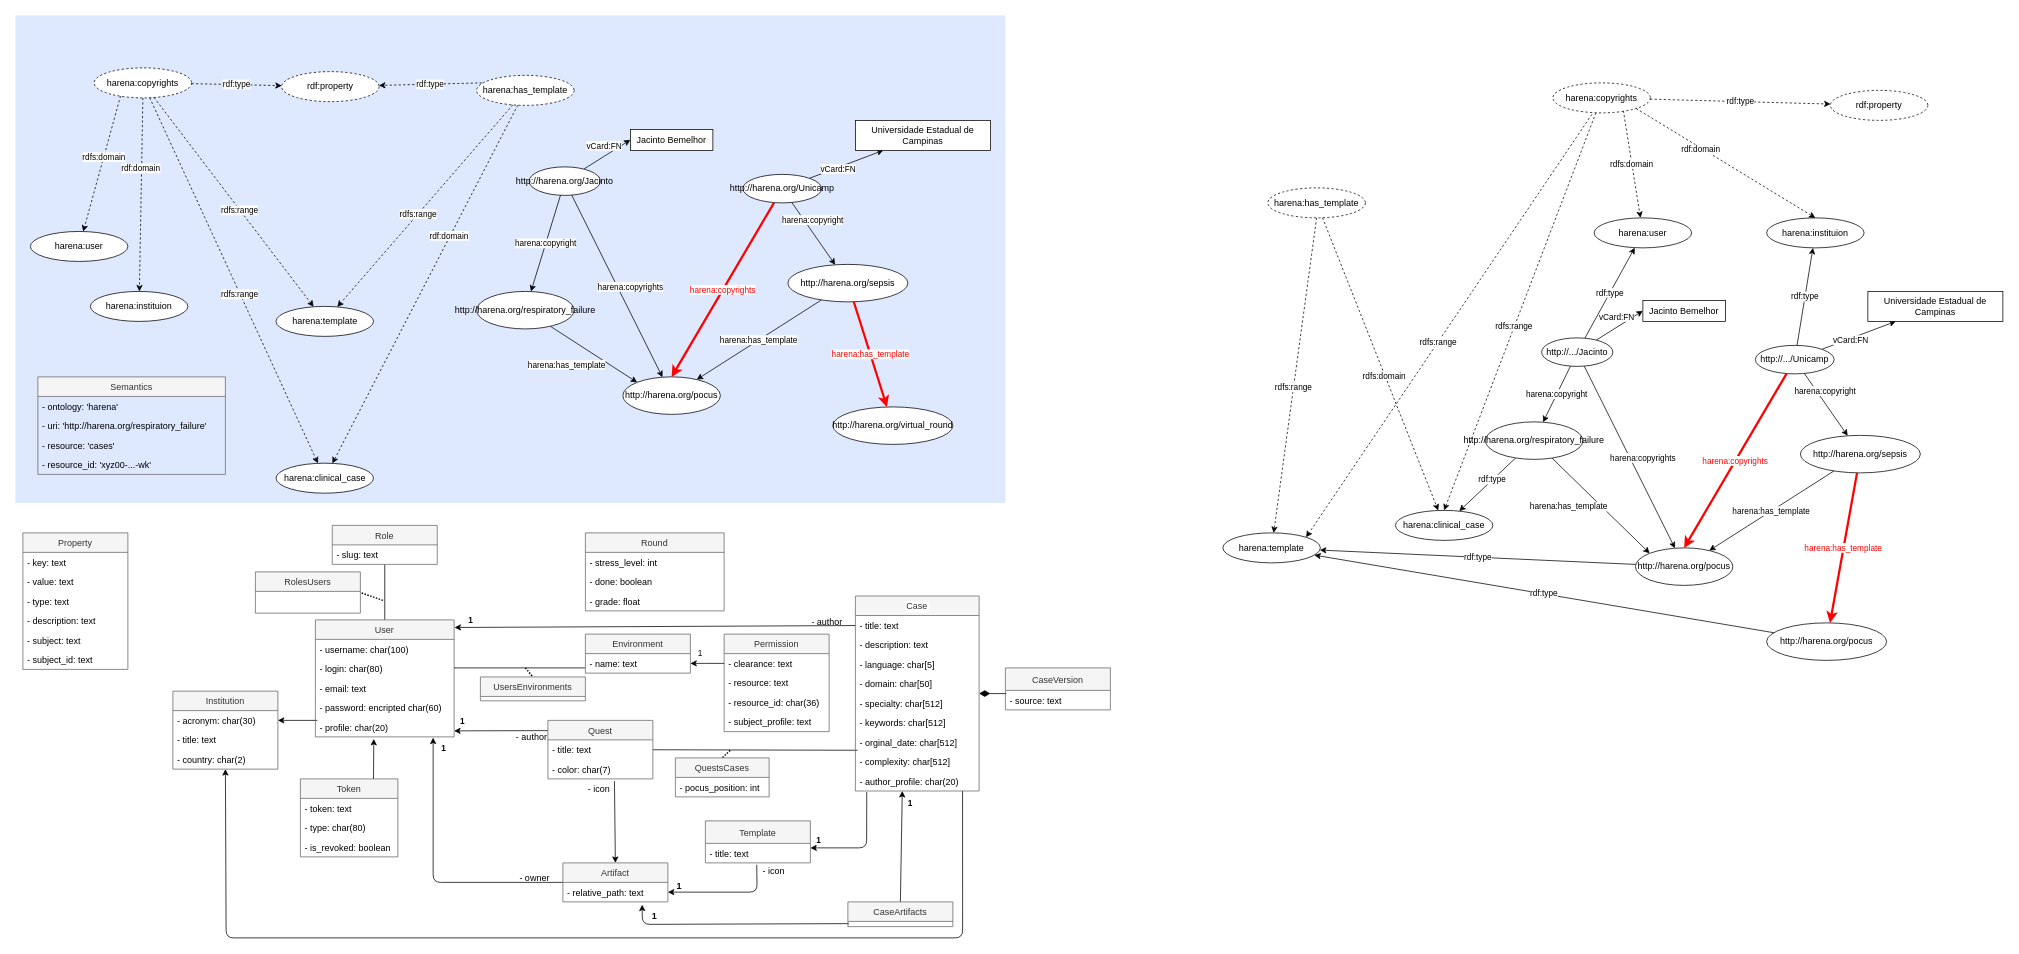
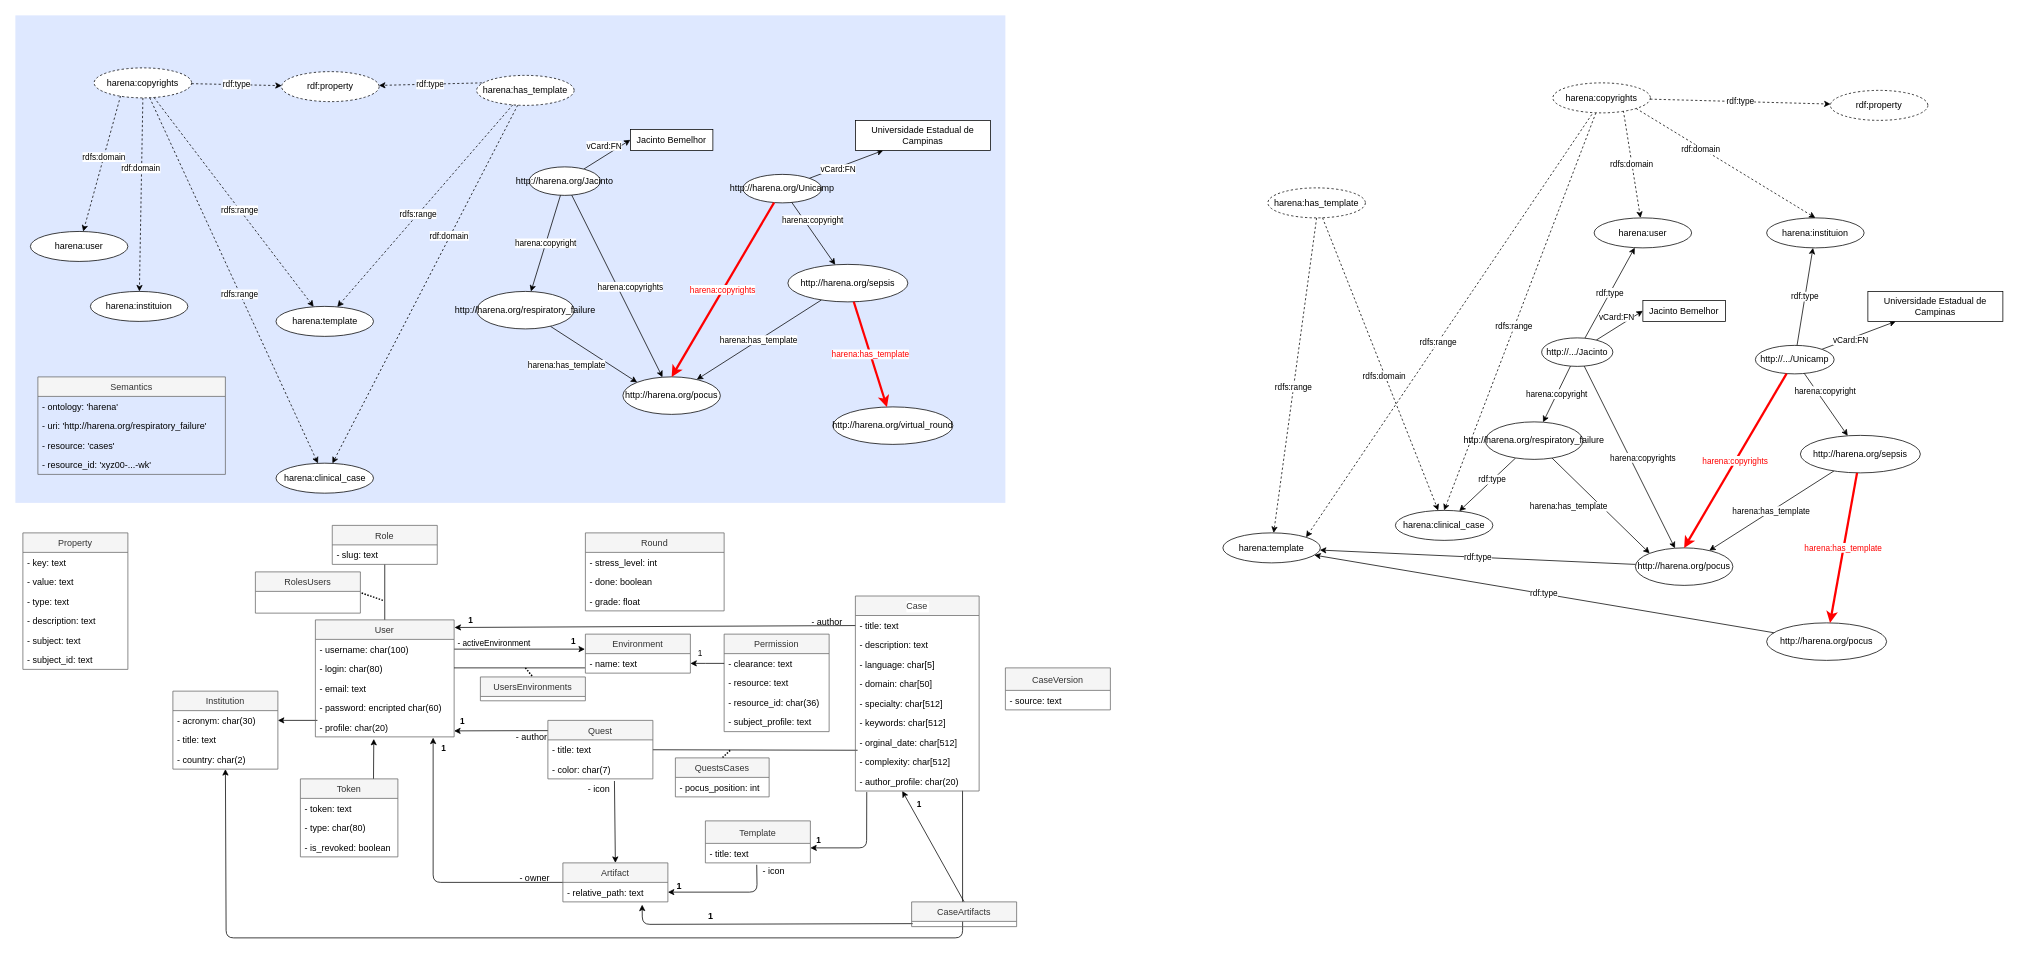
edge "- username: char(100)" -> "Environment": added, labels "- activeEnvironment", "1"
edge "- source: text" -> "Case": removed
node "CaseArtifacts": moved (900, 914) -> (964, 914)
